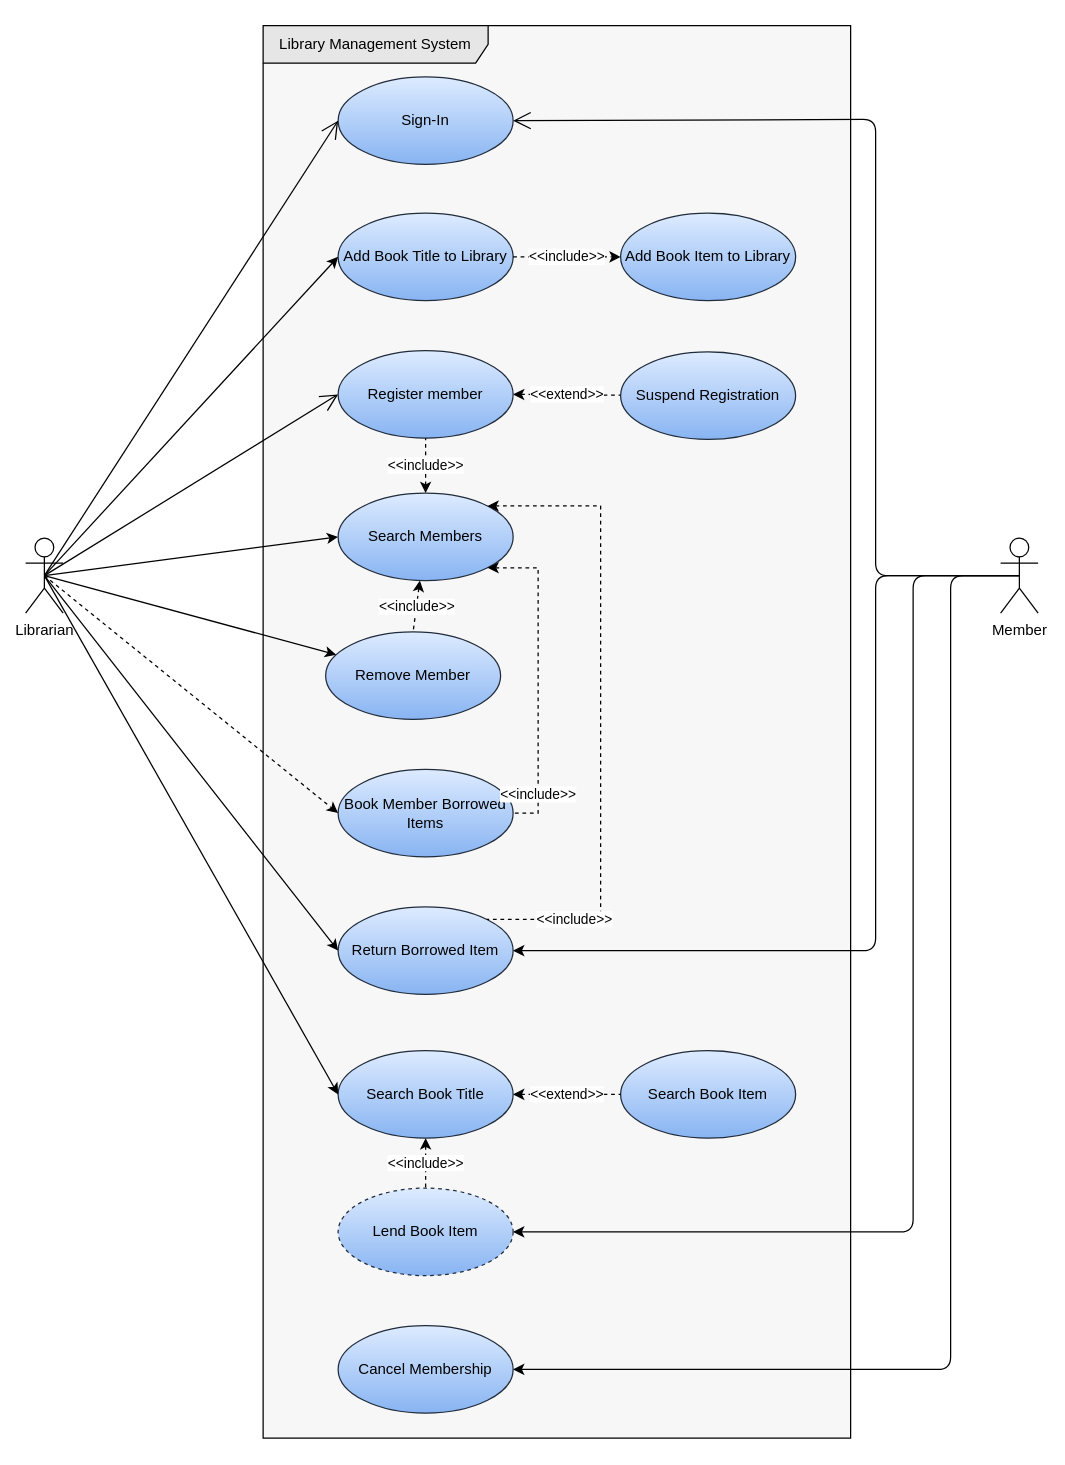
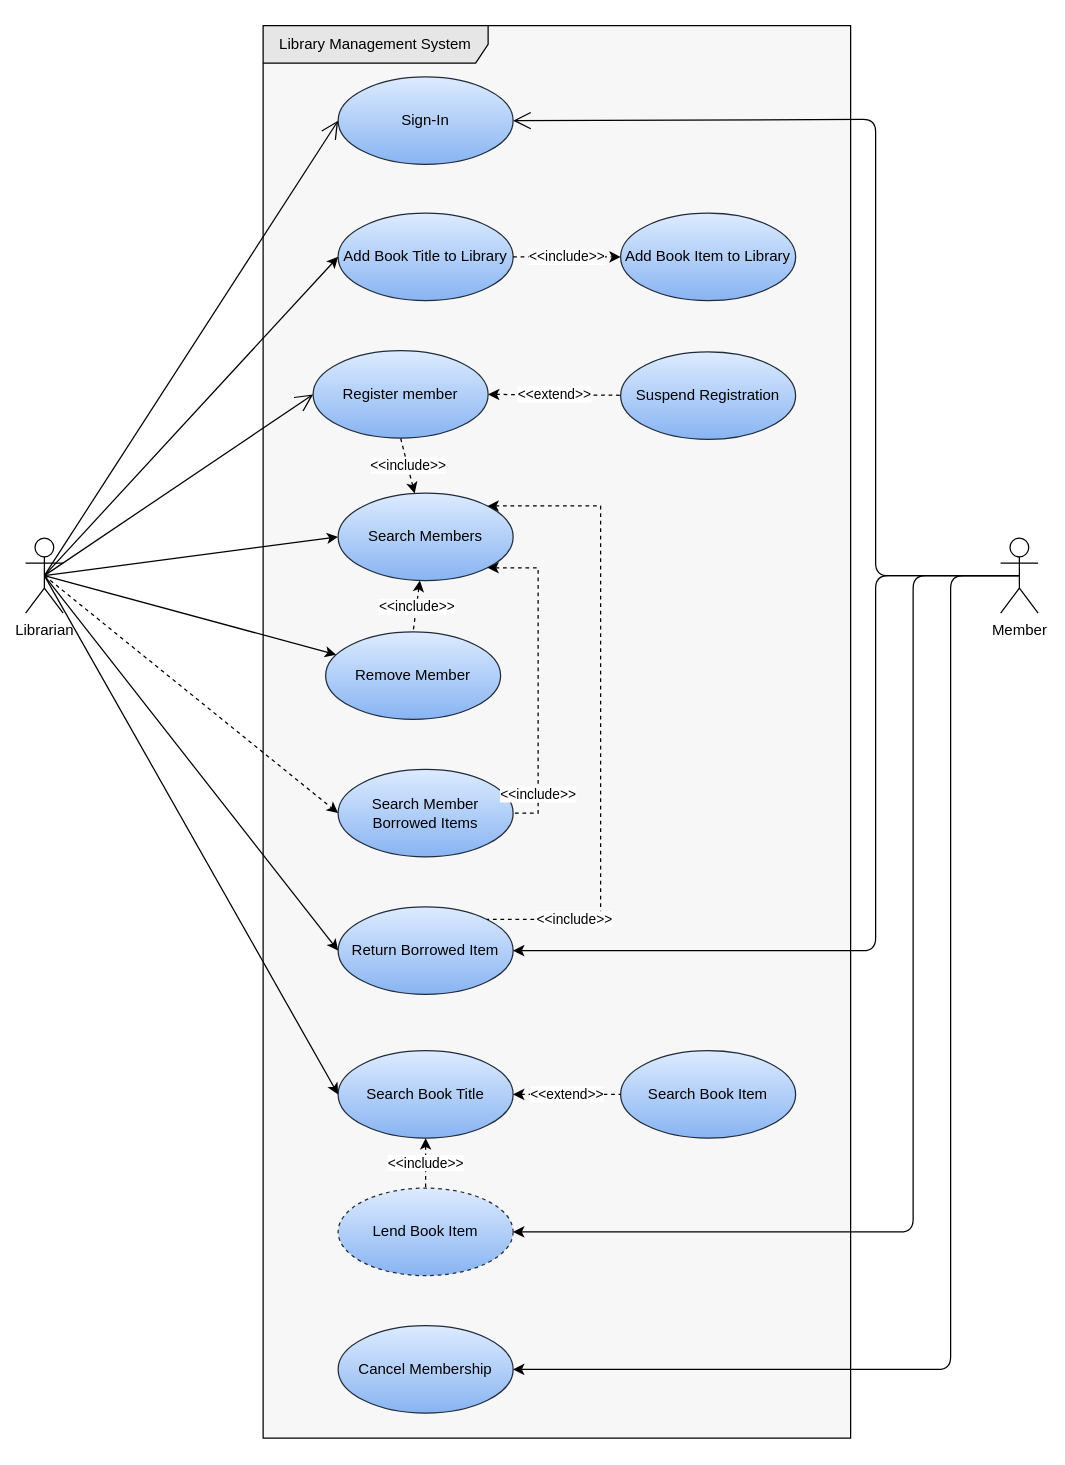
node "Register member": moved (426, 394) -> (401, 394)
node "Book Member Borrowed Items": label "Book Member Borrowed Items" -> "Search Member Borrowed Items"
